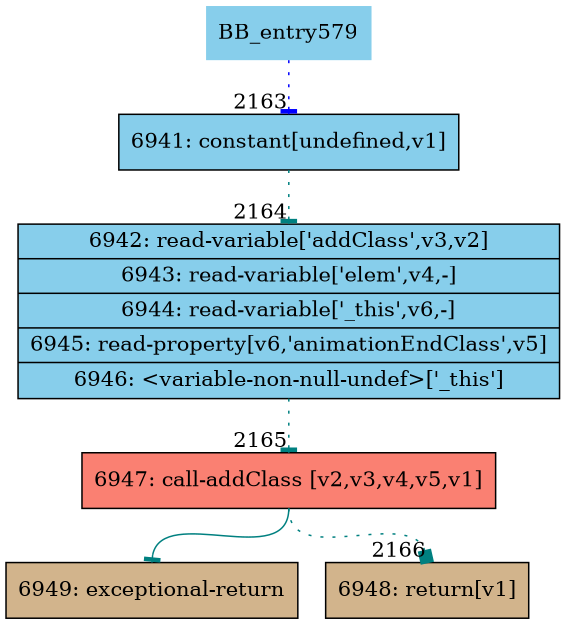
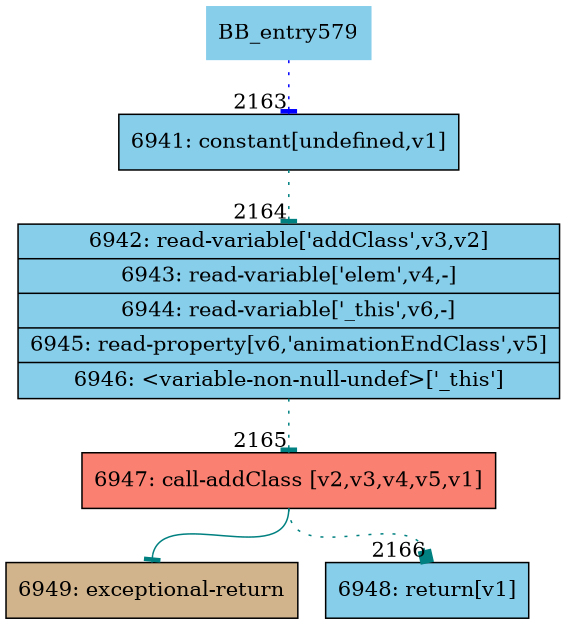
node "6948: return[v1]": fillcolor tan -> skyblue
